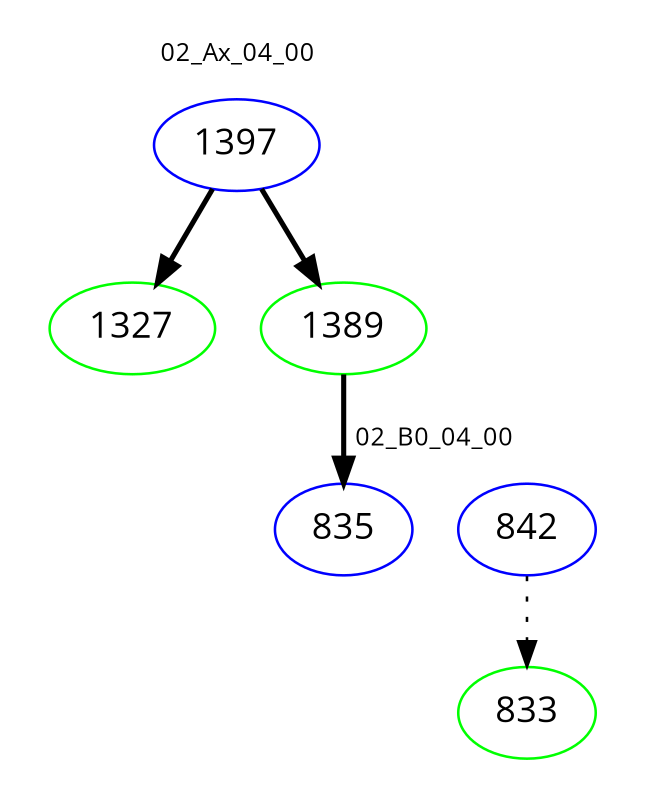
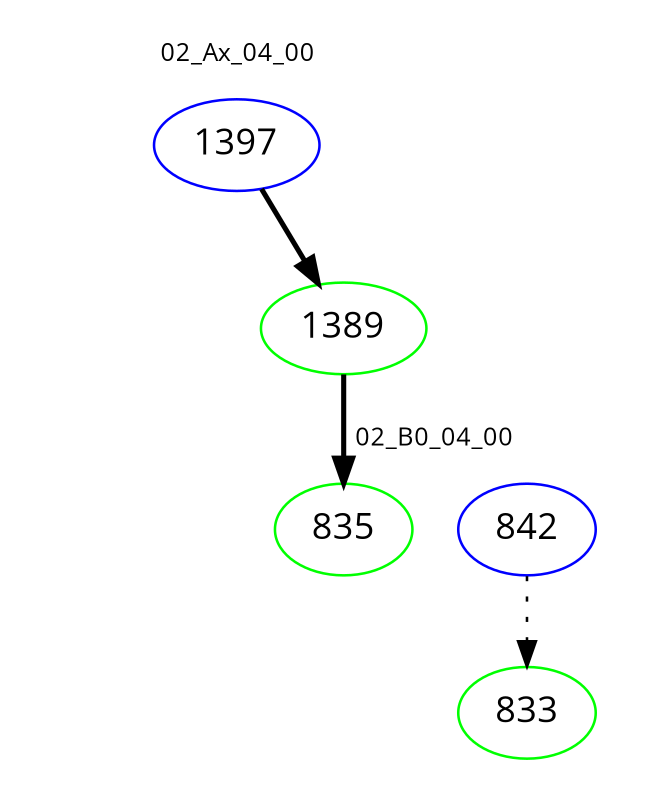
node "1327": removed
node "835": color blue -> green
